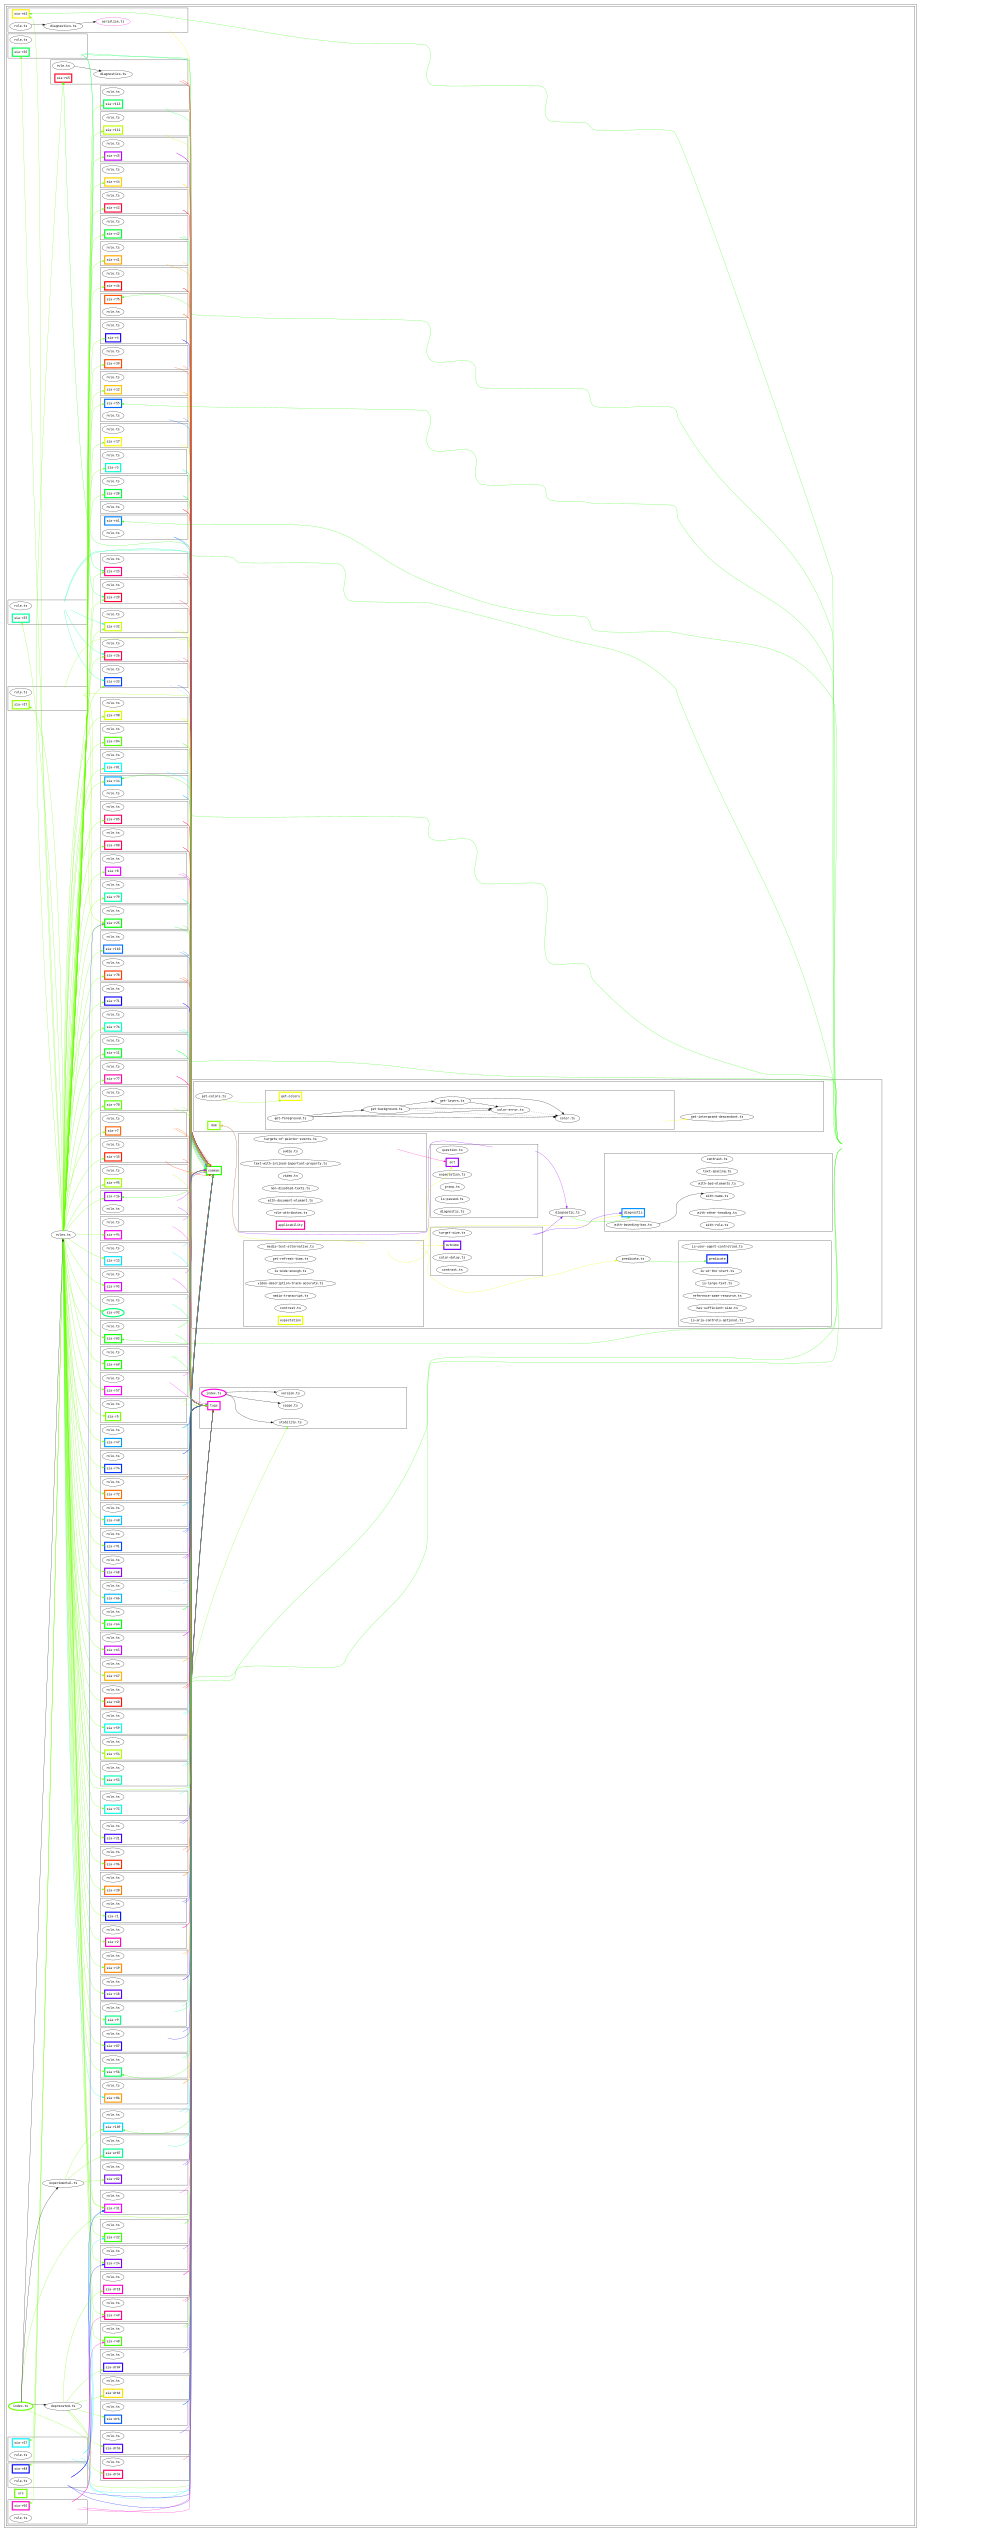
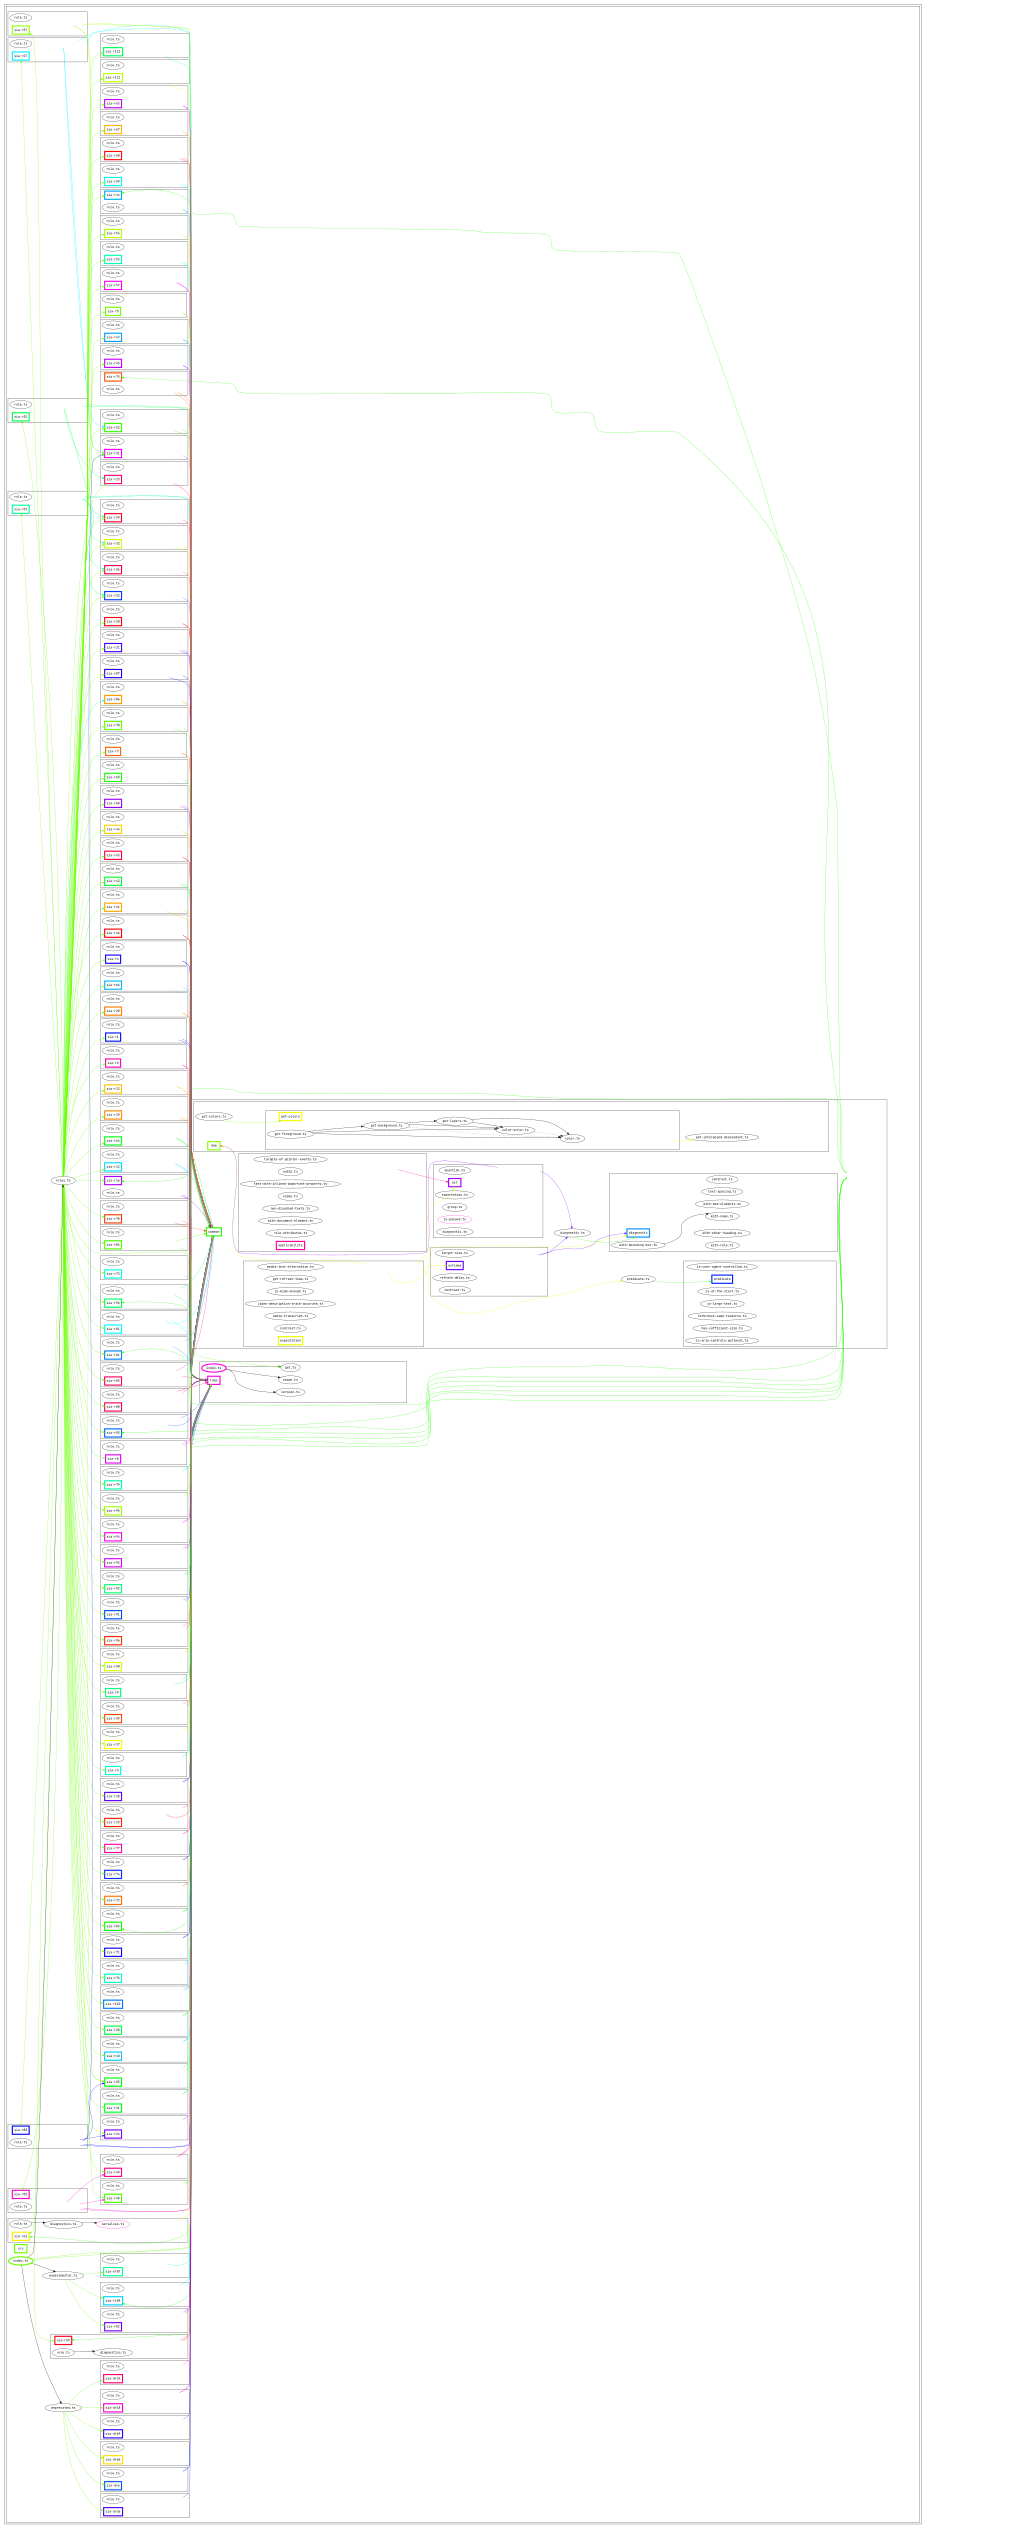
node "sia-r10": added
node "is-passed.ts": color black -> #ff00df
node "color-delay.ts": label "color-delay.ts" -> "refresh-delay.ts"
edge "rules.ts" -> "sia-r61": added
node "sia-r92": shape ellipse -> box
node "stability.ts": label "stability.ts" -> "get.ts"
